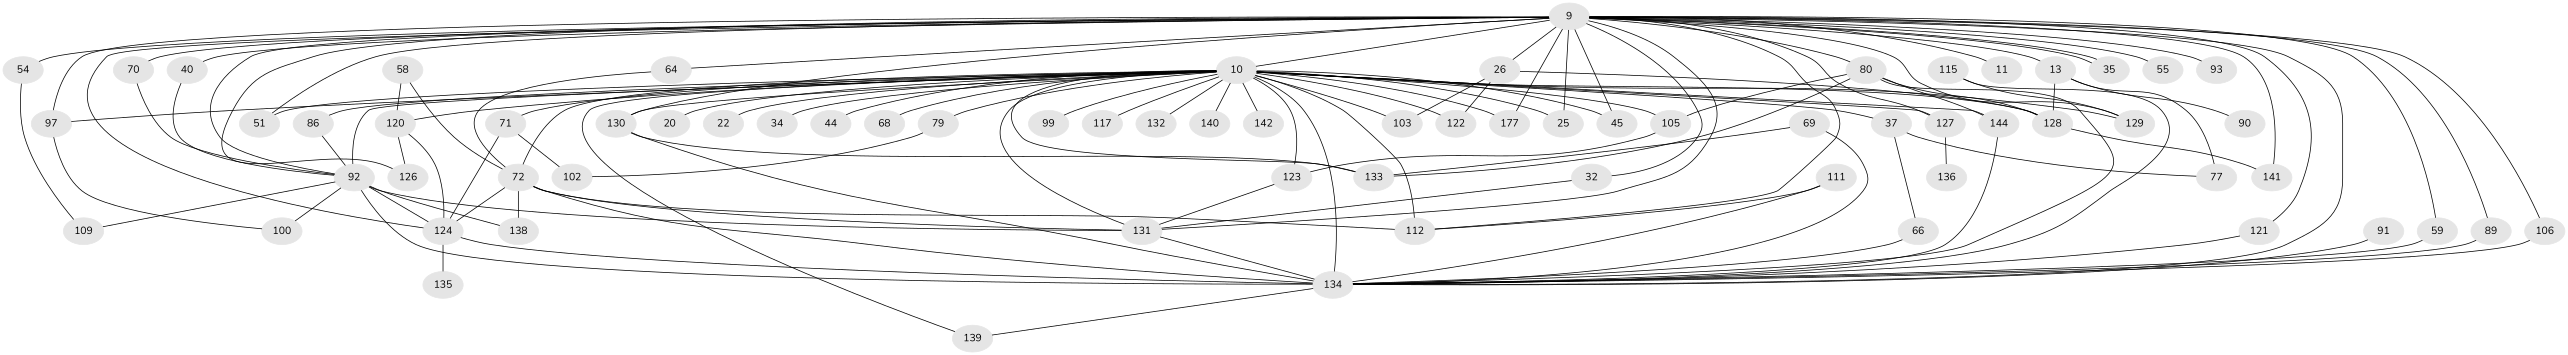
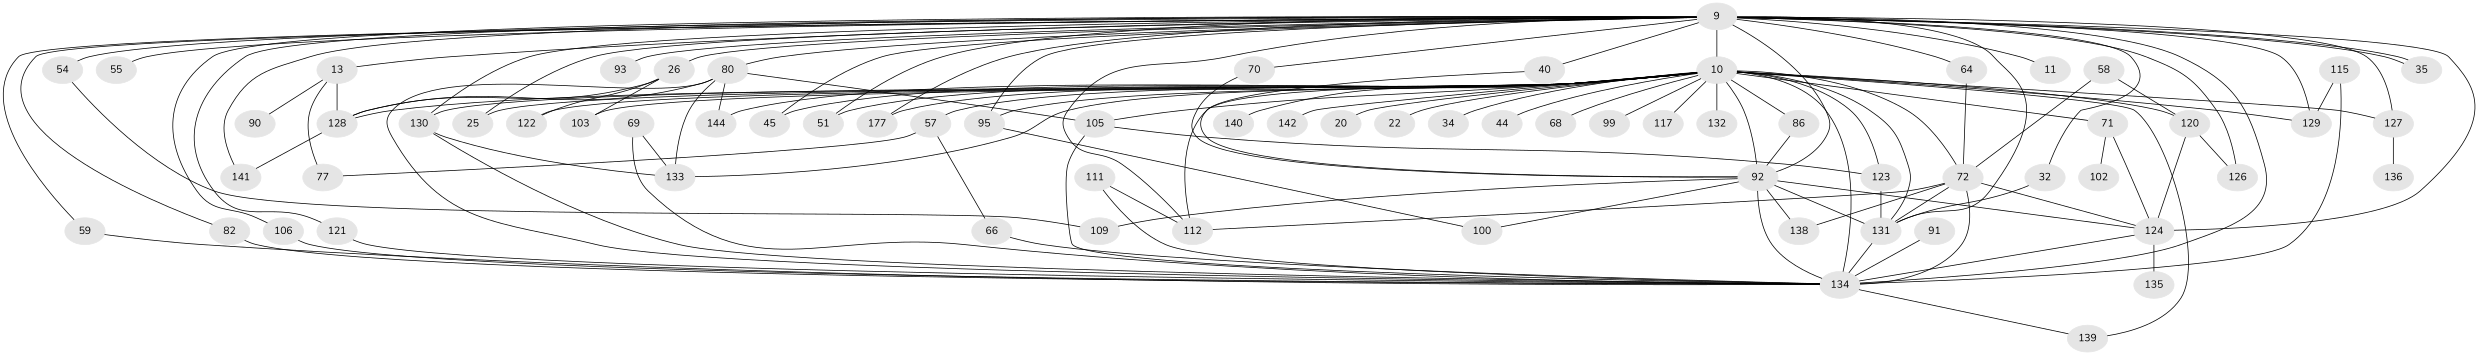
node "97": label "97" -> "95"
node "79": removed
node "37": label "37" -> "57"
node "89": label "89" -> "82"
edge "144" -- "134": now "105" -- "134"
